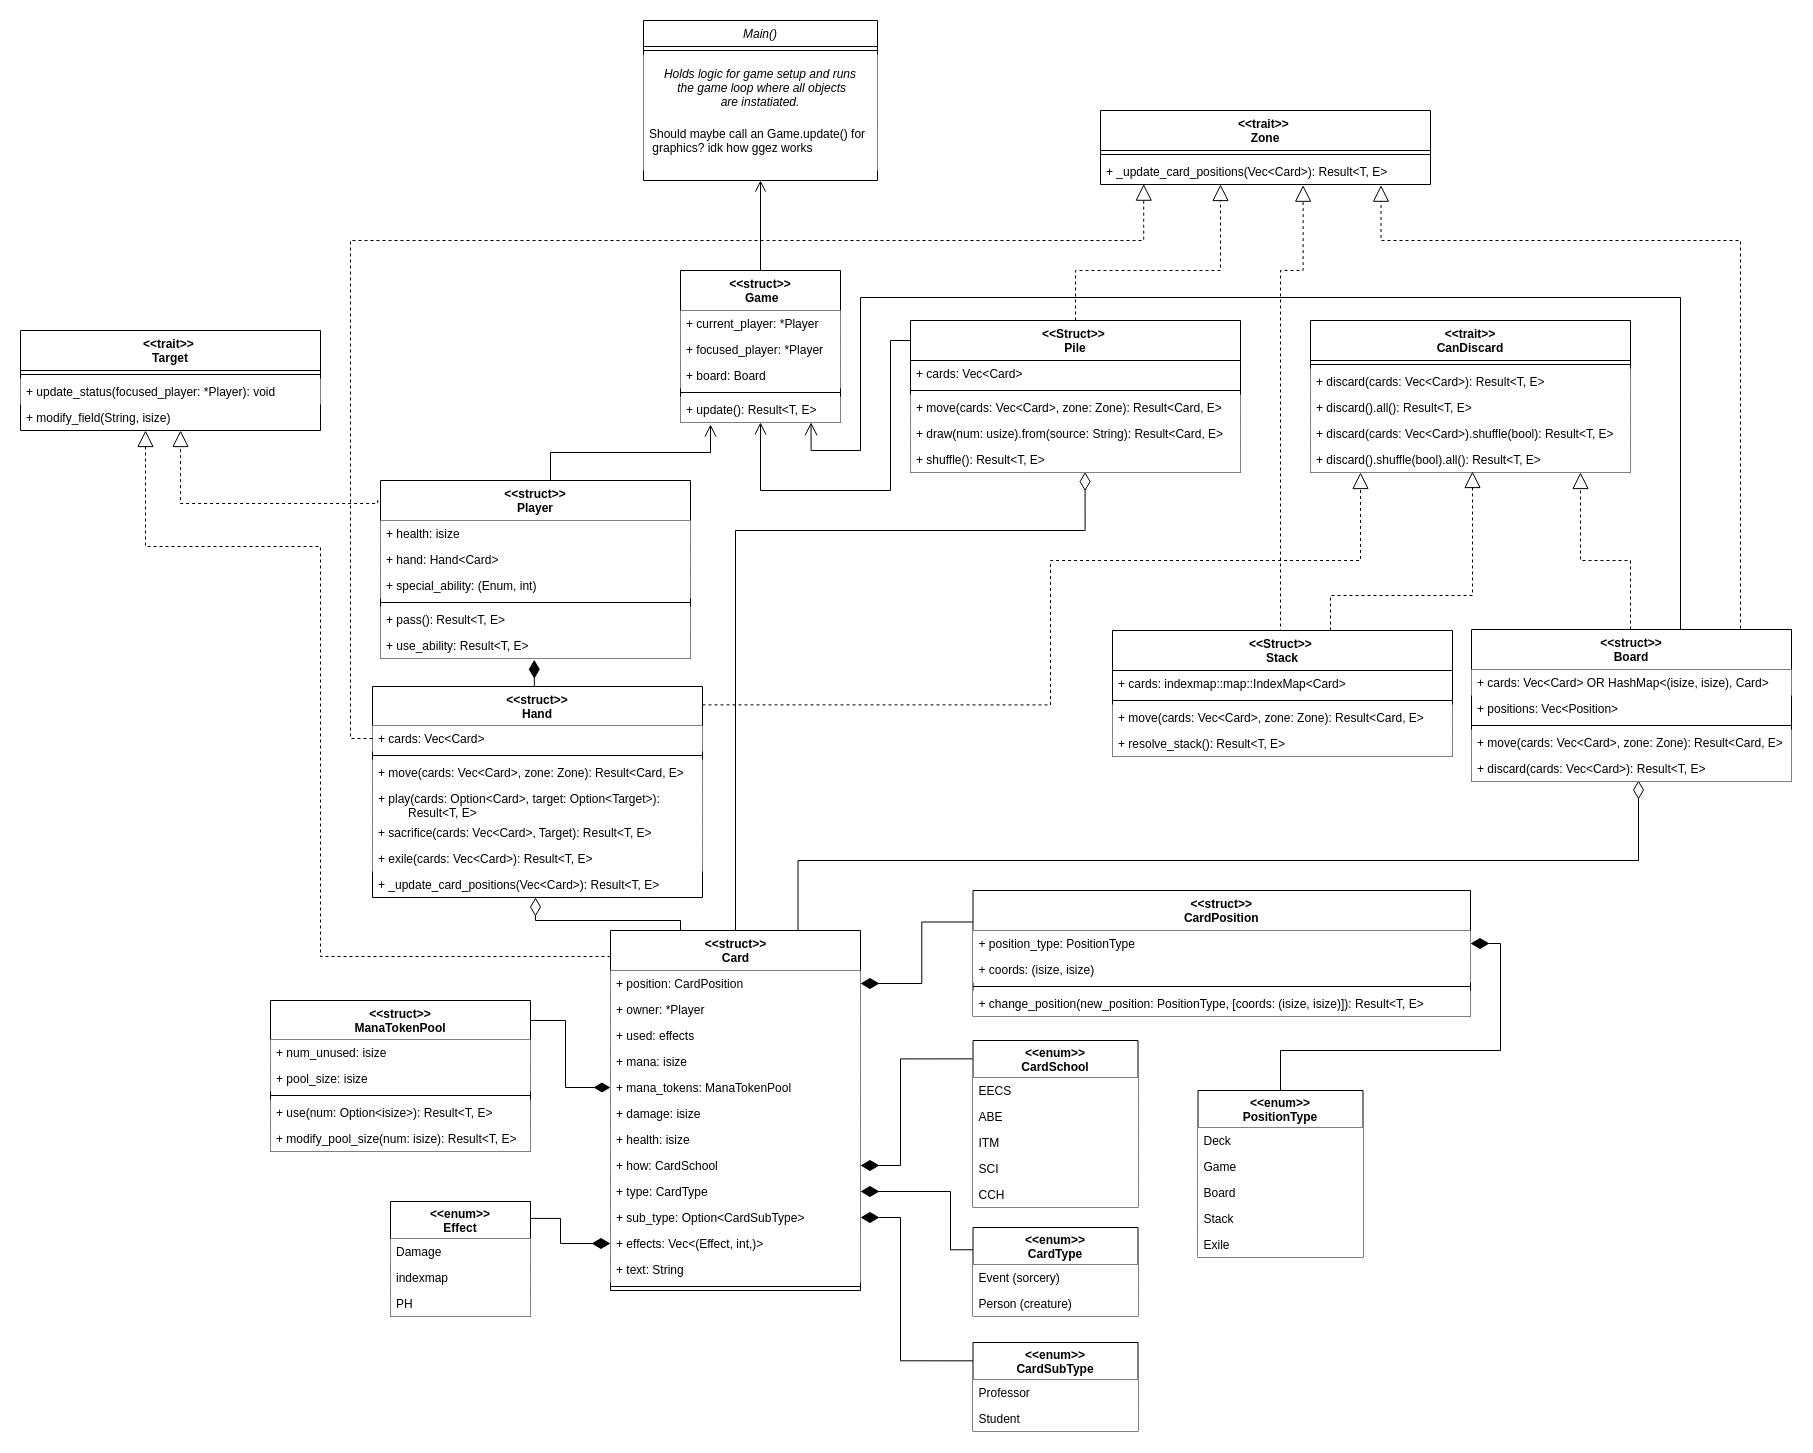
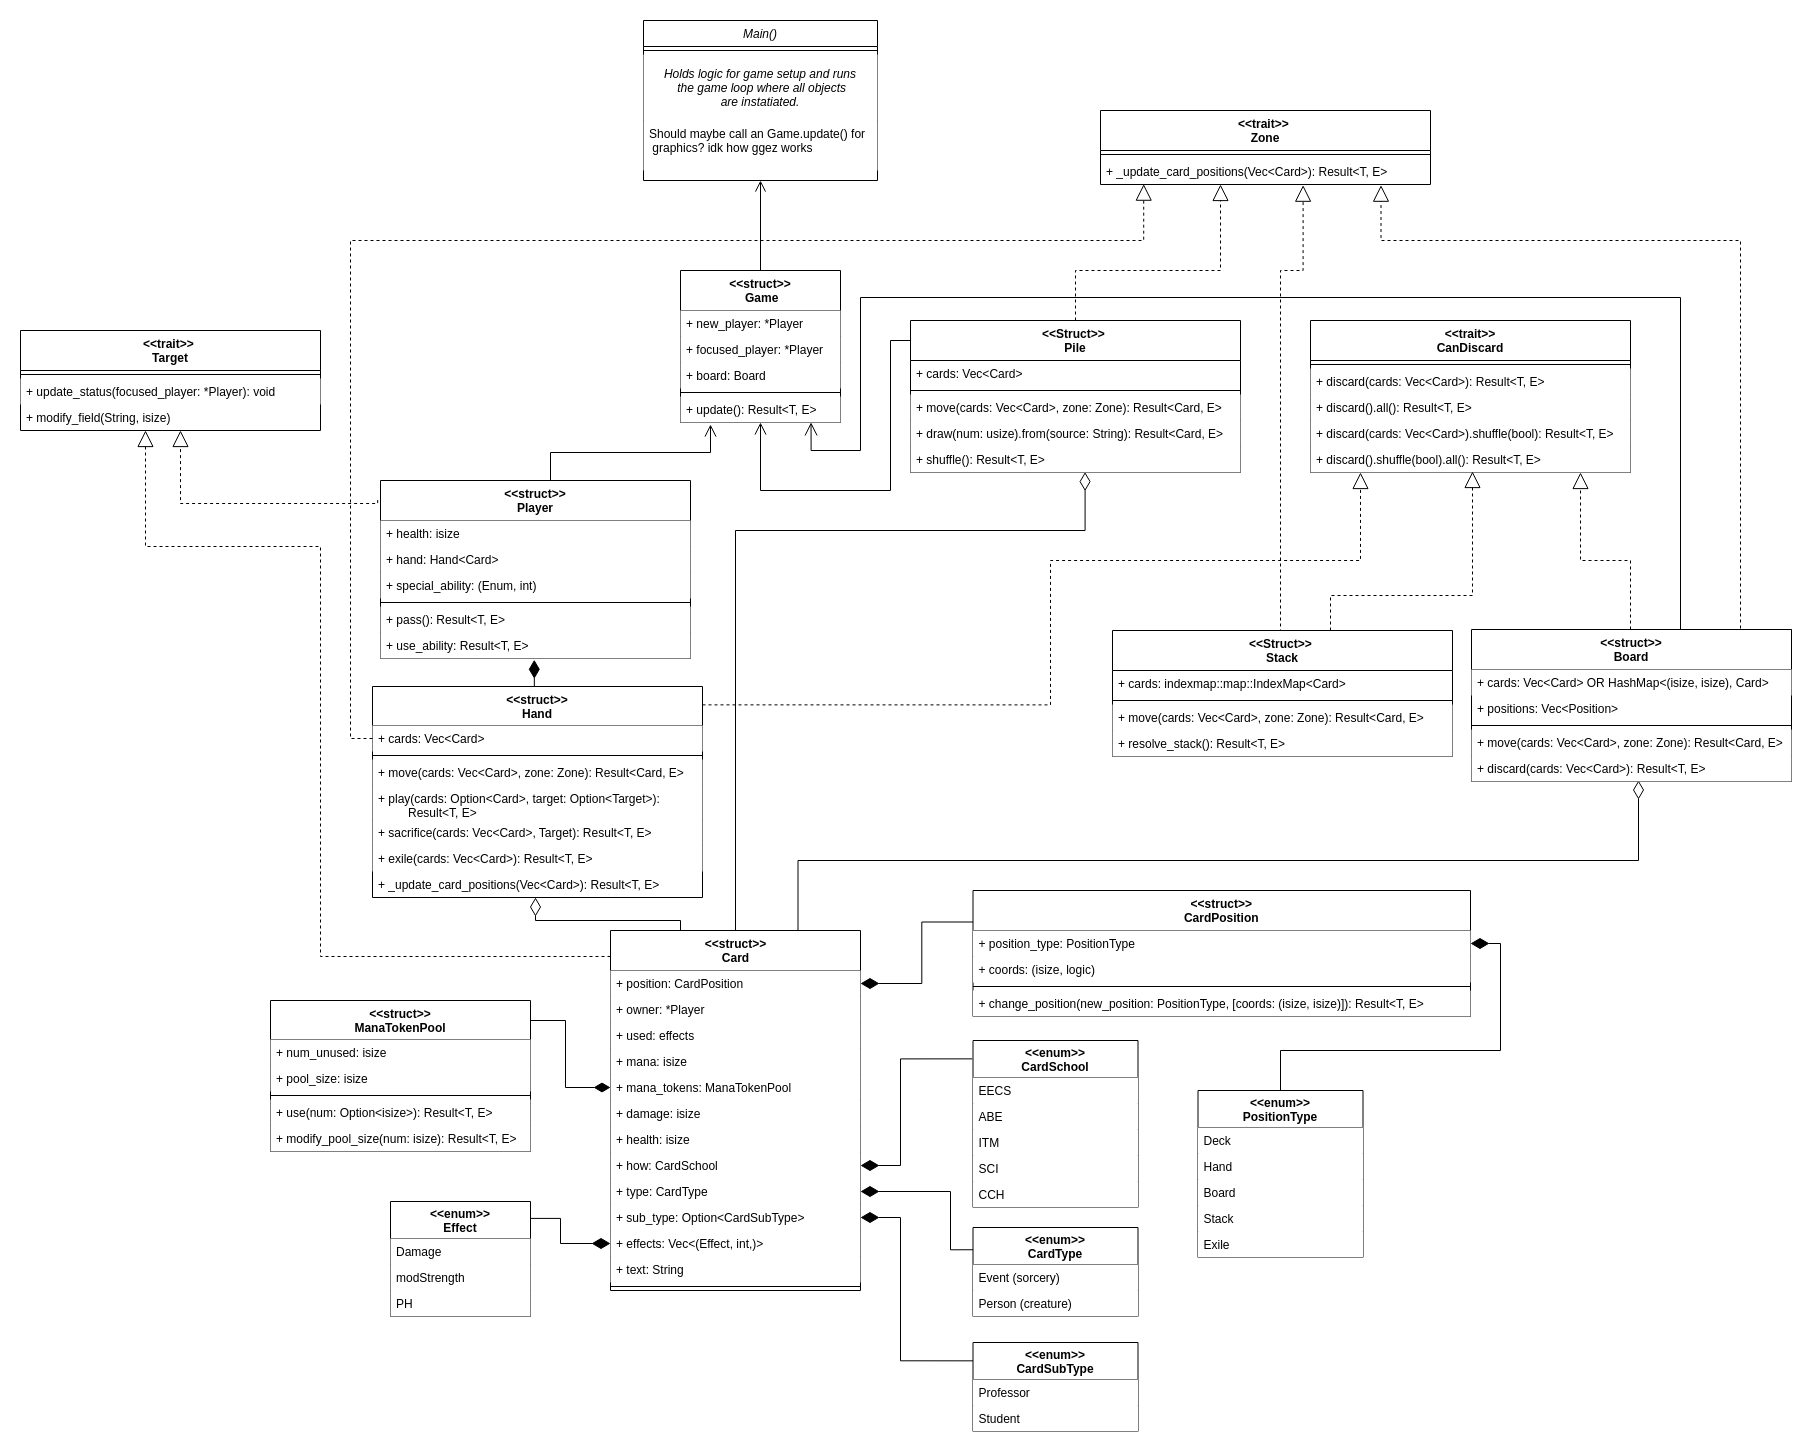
node "+ current_player: *Player": label "+ current_player: *Player" -> "+ new_player: *Player"
node "+ coords: (isize, isize)": label "+ coords: (isize, isize)" -> "+ coords: (isize, logic)"
node "Game": label "Game" -> "Hand"
node "indexmap": label "indexmap" -> "modStrength"
